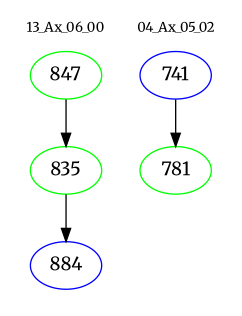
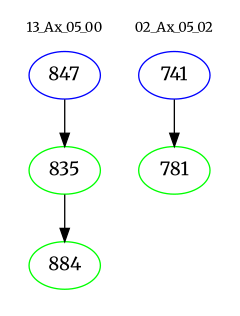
cluster "13_Ax_06_00": label "13_Ax_06_00" -> "13_Ax_05_00"
cluster "04_Ax_05_02": label "04_Ax_05_02" -> "02_Ax_05_02"
node "847": color green -> blue
node "884": color blue -> green
